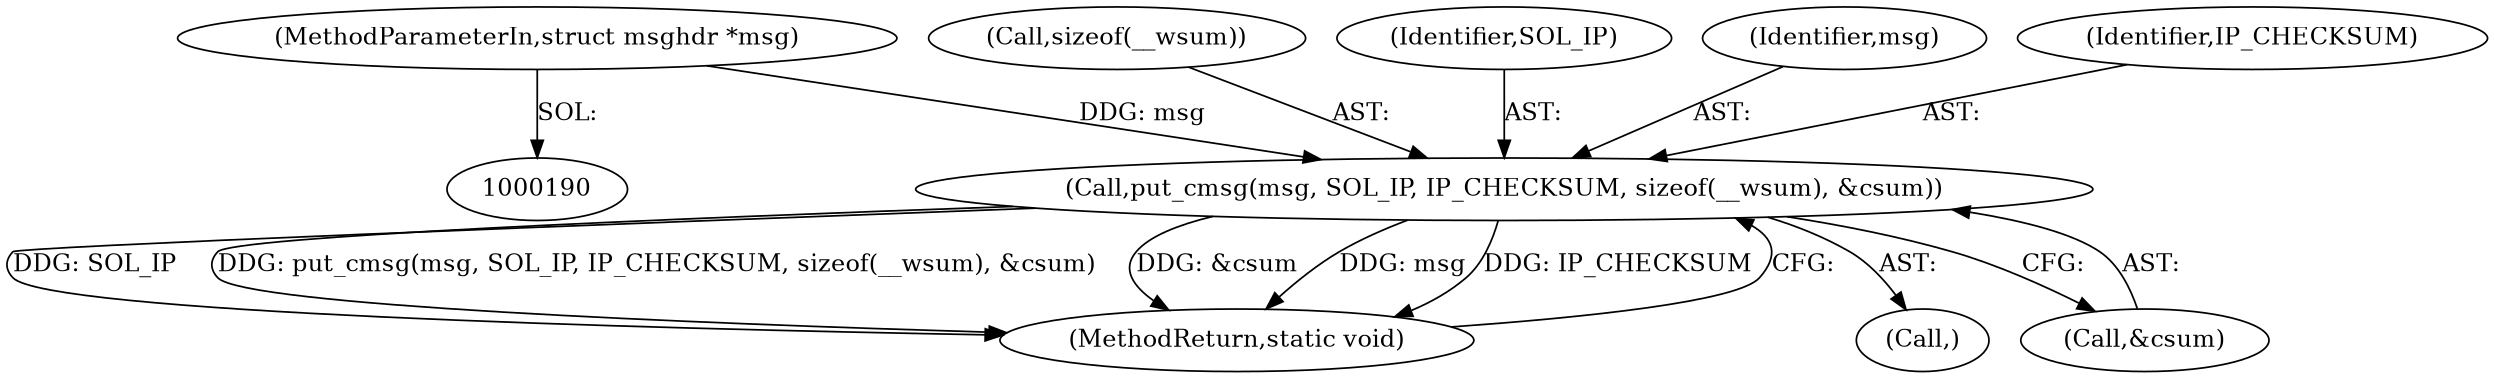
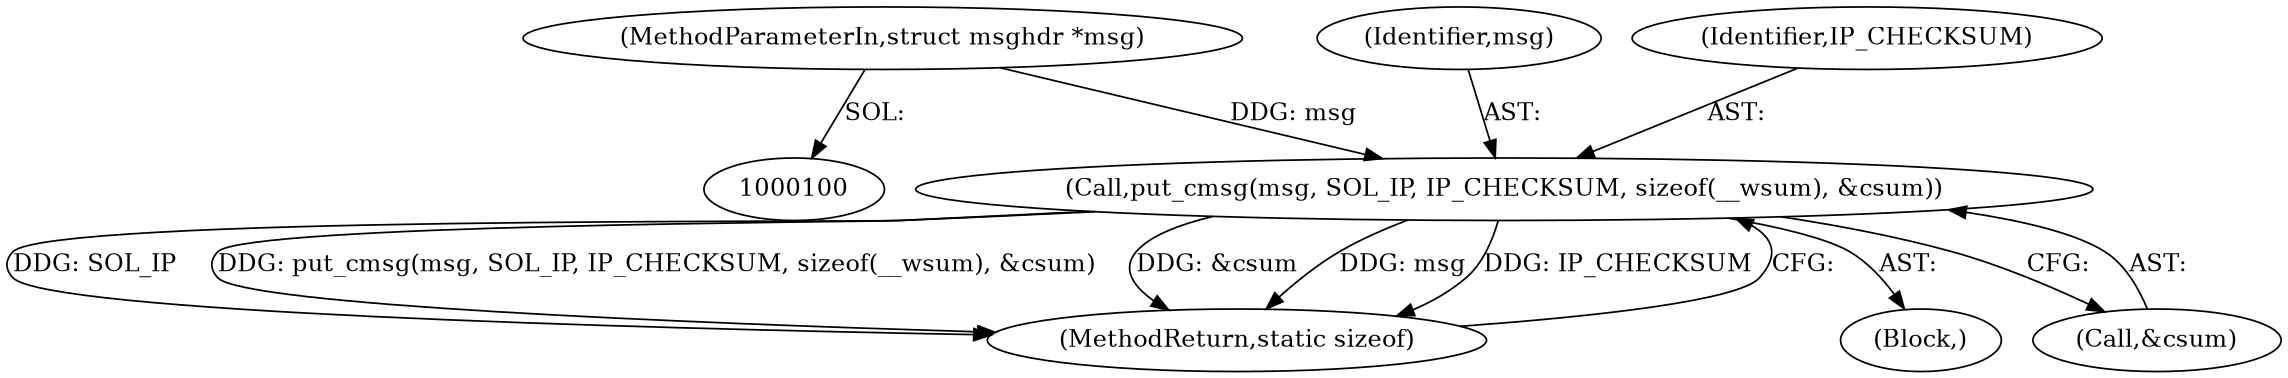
node "(Call,sizeof(__wsum))": removed
node "(Identifier,SOL_IP)": removed
node "1000190": label "1000190" -> "1000100"
node "(MethodReturn,static void)": label "(MethodReturn,static void)" -> "(MethodReturn,static sizeof)"
node "(Call,)": label "(Call,)" -> "(Block,)"
